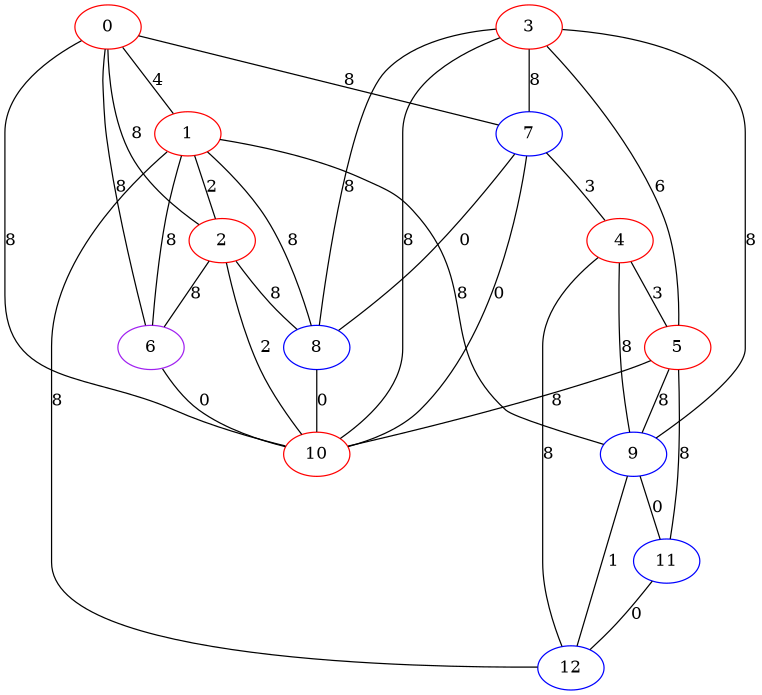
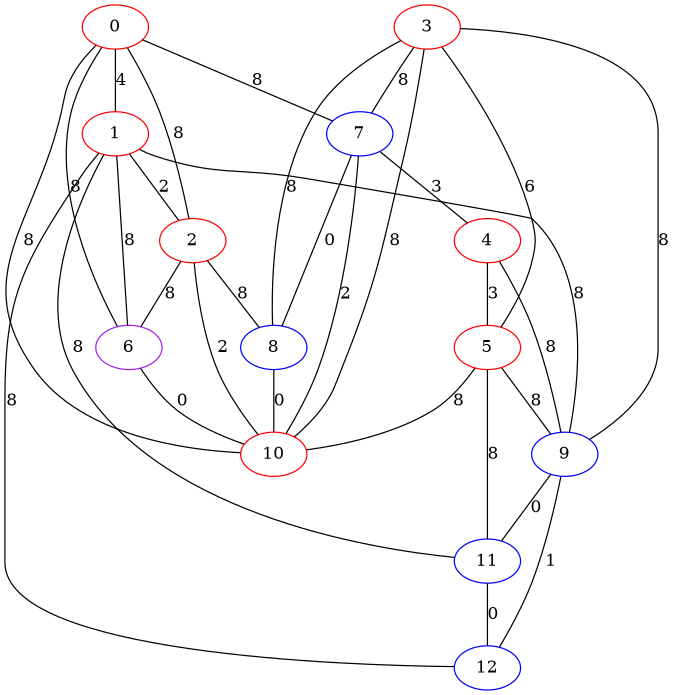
edge "1" -- "8": now "1" -- "11"
edge "7" -- "10": label "0" -> "2"
edge "4" -- "12": removed, label "8"
